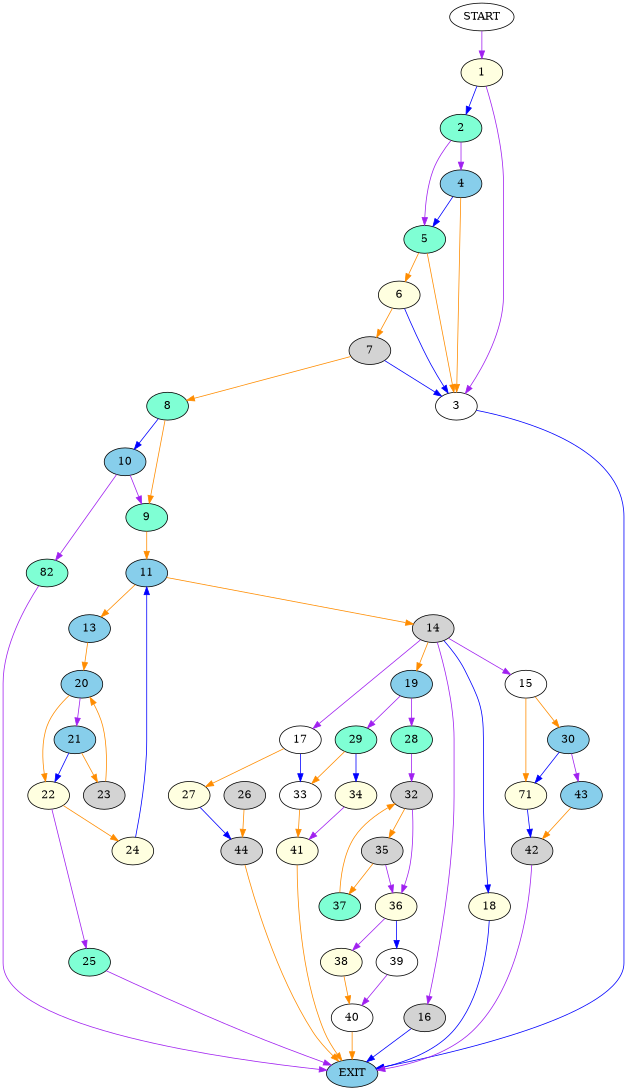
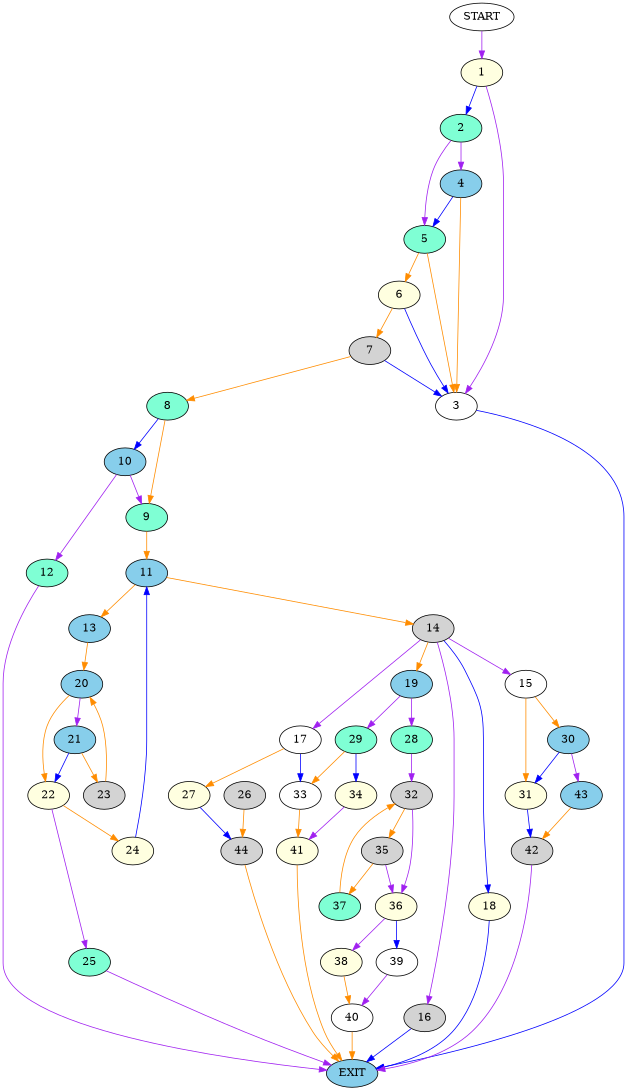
node "82": label "82" -> "12"
node "71": label "71" -> "31"
